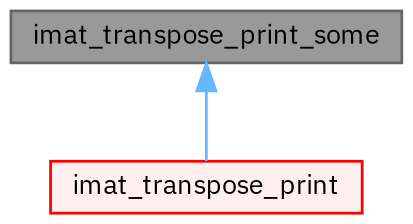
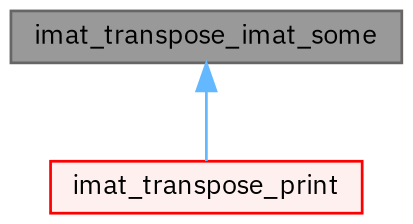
node "imat_transpose_print_some": label "imat_transpose_print_some" -> "imat_transpose_imat_some"
